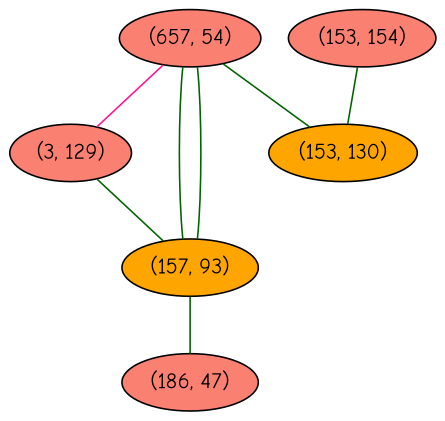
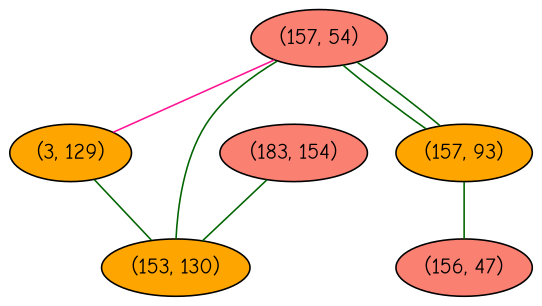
node "(657, 54)": label "(657, 54)" -> "(157, 54)"
node "(153, 154)": label "(153, 154)" -> "(183, 154)"
node "(3, 129)": fillcolor salmon -> orange
edge "(3, 129)" -- "(157, 93)": now "(3, 129)" -- "(153, 130)"
node "(186, 47)": label "(186, 47)" -> "(156, 47)"
